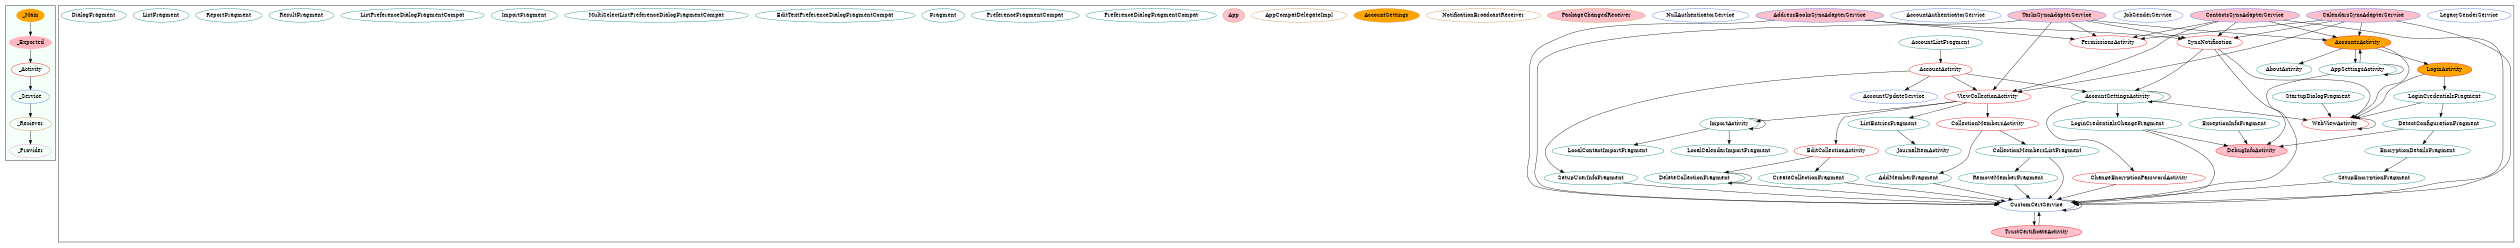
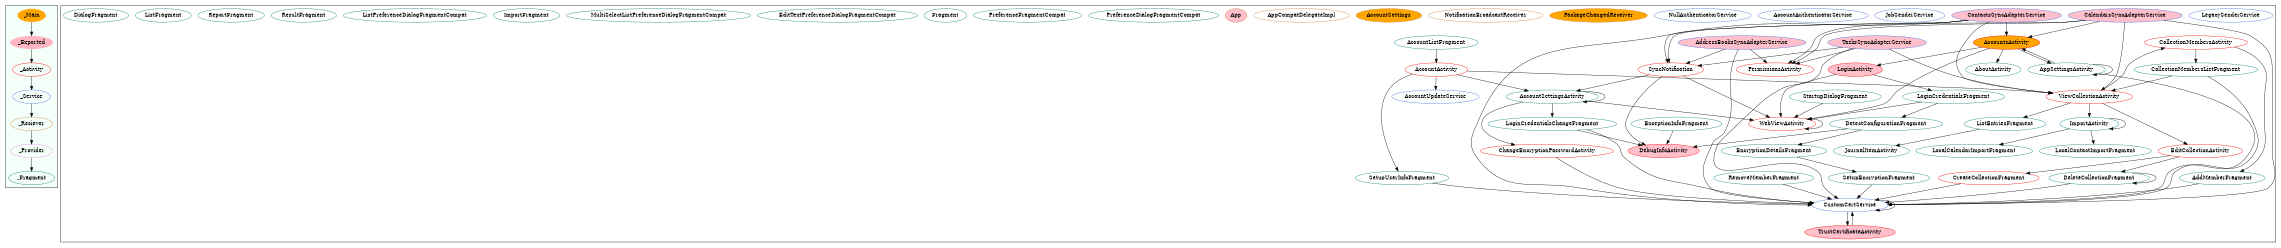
node "PackageChangedReceiver": fillcolor pink -> orange
edge "TasksSyncAdapterService" -> "AccountsActivity": removed
node "LoginActivity": fillcolor orange -> pink
edge "CollectionMembersListFragment" -> "RemoveMemberFragment": now "CollectionMembersListFragment" -> "ViewCollectionActivity"
node "_Fragment": added
node "CreateCollectionFragment": color teal -> red
